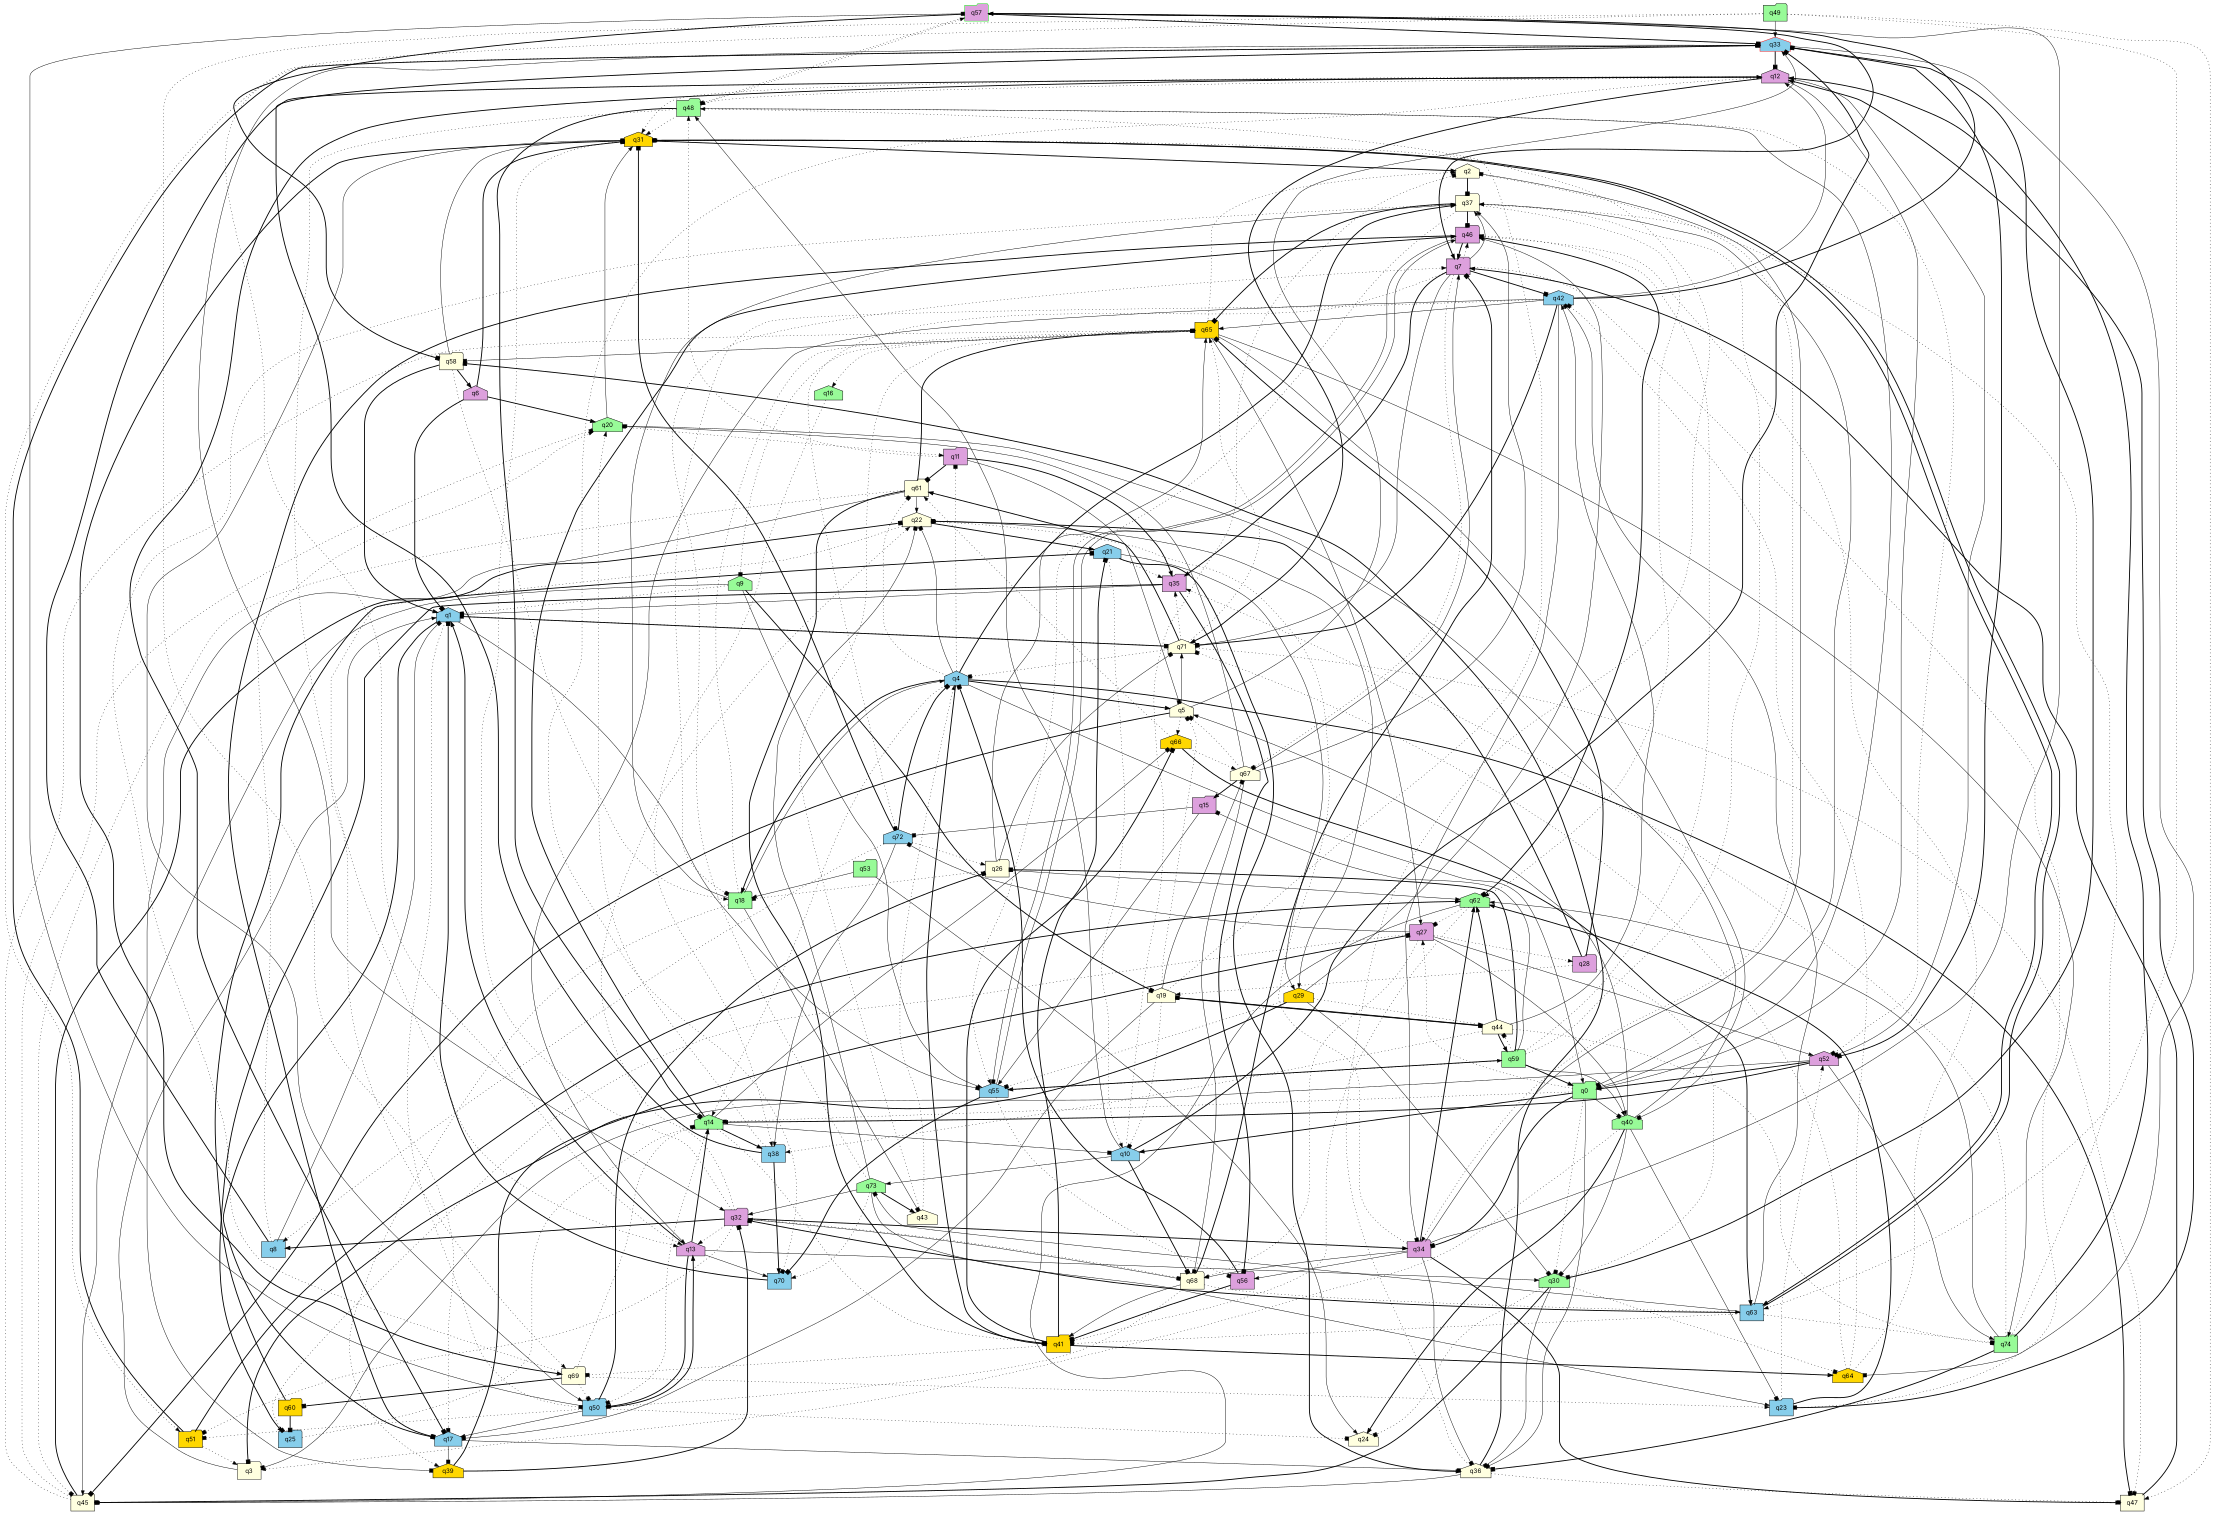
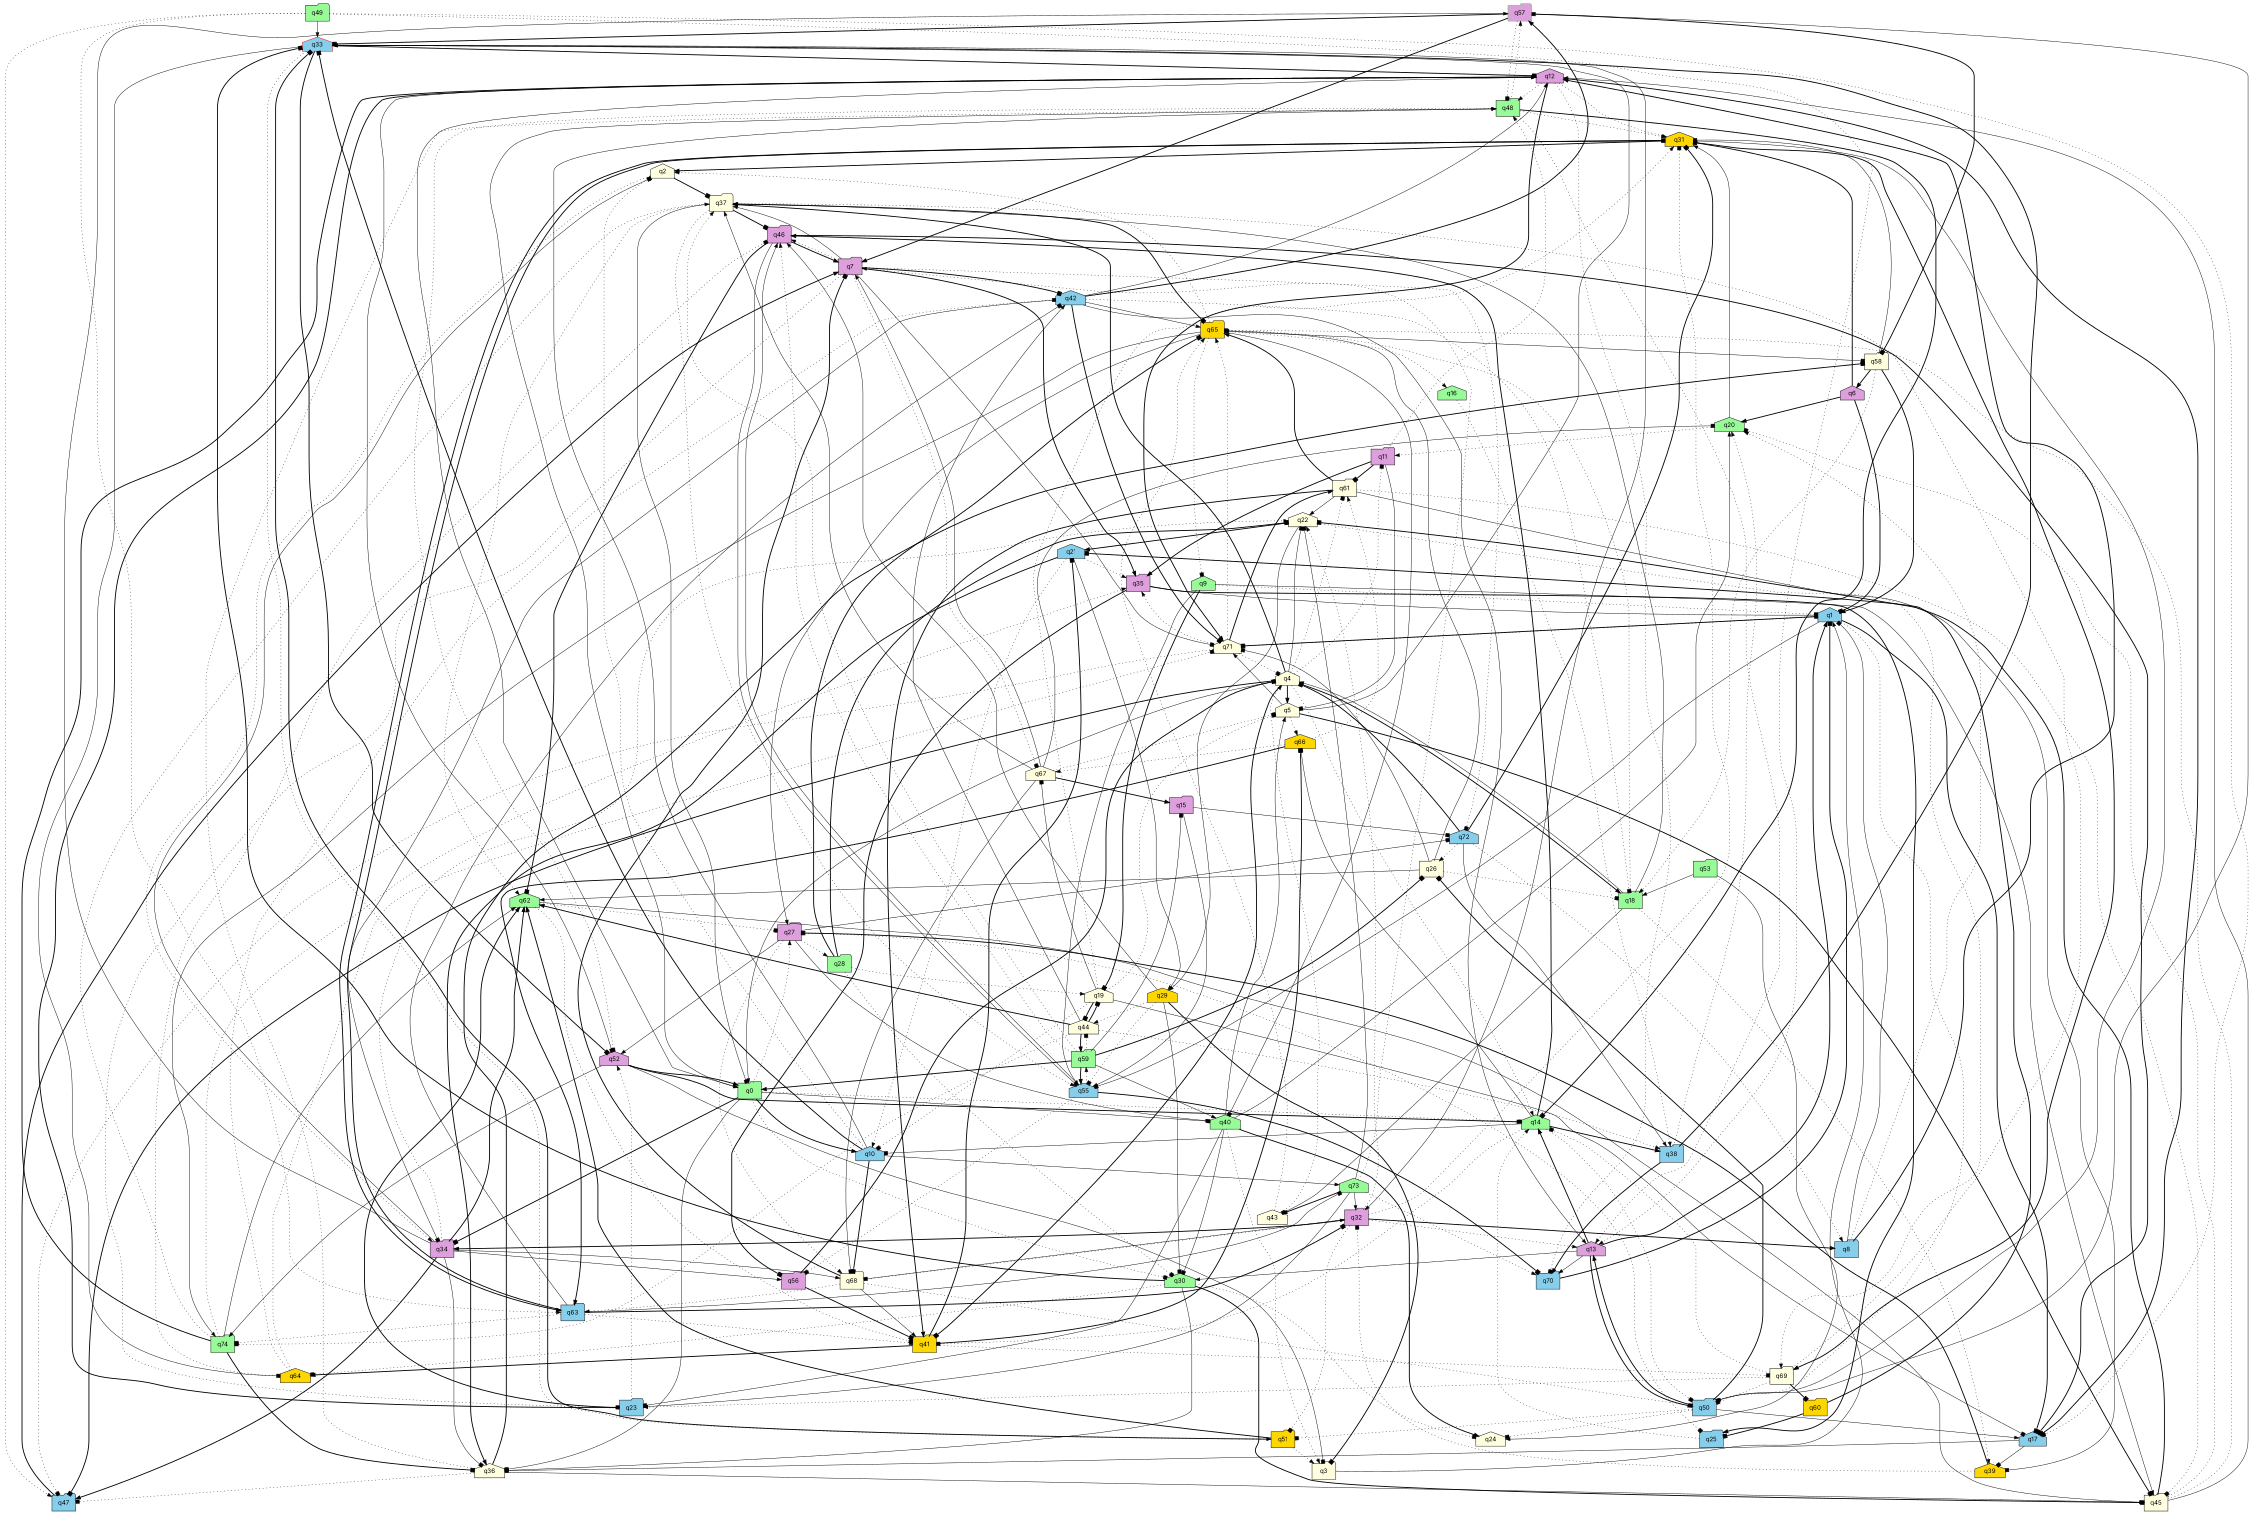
edge "q45" -> "q12": added
node "q4": fillcolor skyblue -> lightyellow
node "q28": fillcolor plum -> palegreen
edge "q39" -> "q32": style bold -> dotted
node "q47": fillcolor lightyellow -> skyblue
